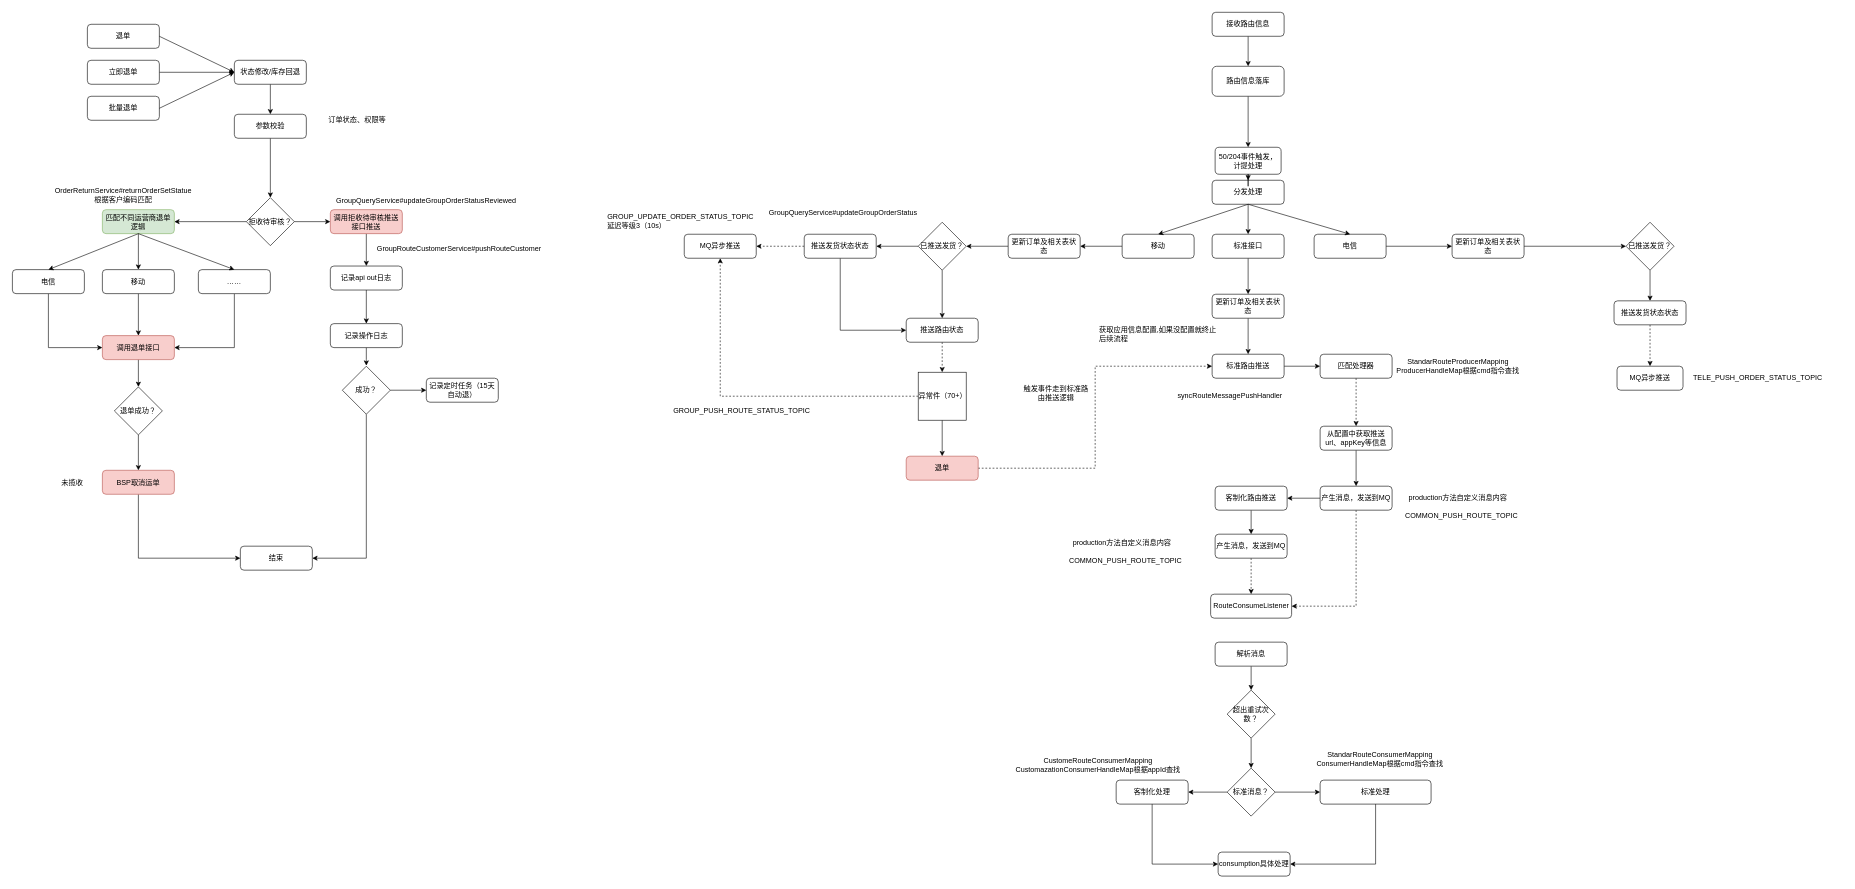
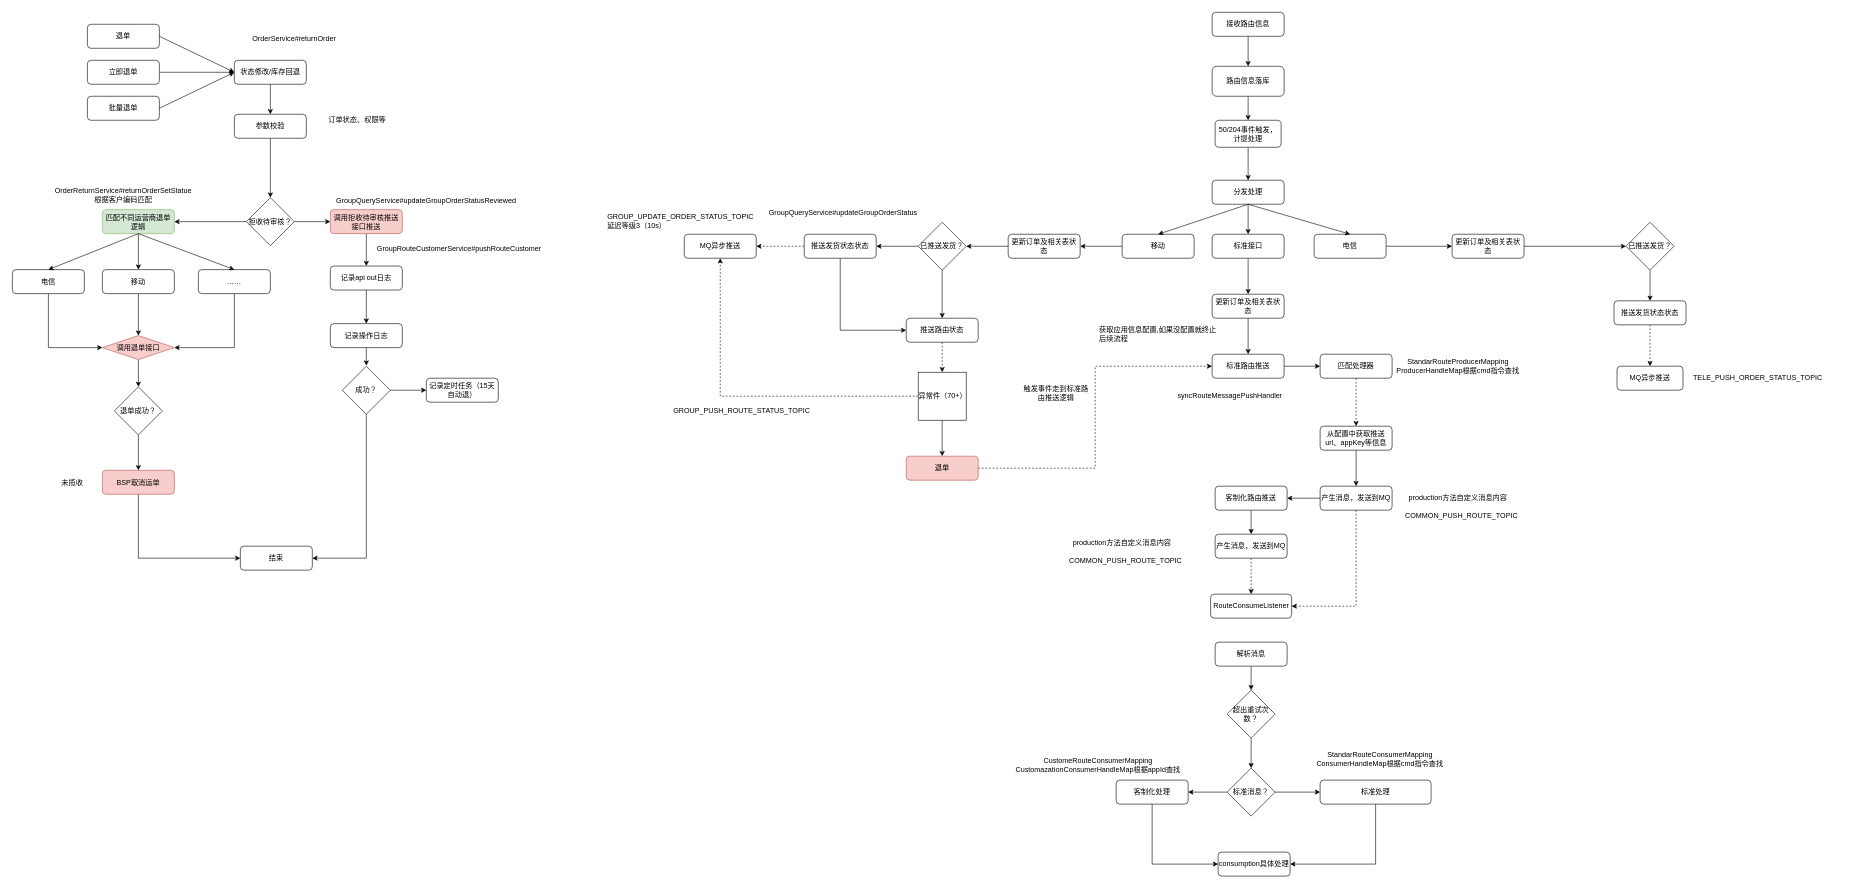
node "OrderService#returnOrder": added
node "50/204事件触发，计提处理": moved (1248, 161) -> (1248, 134)
node "调用退单接口": shape rounded rectangle -> diamond
